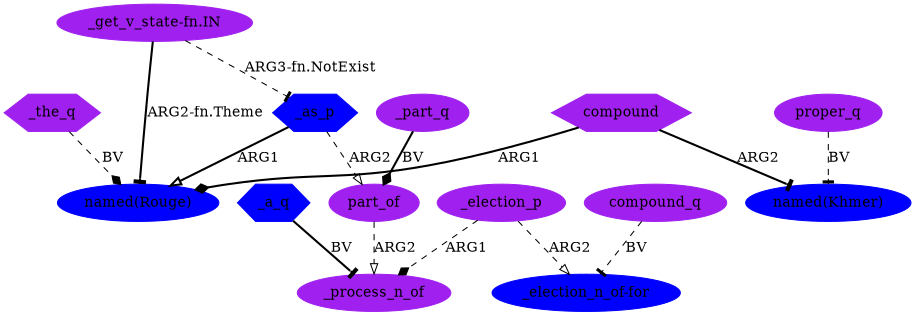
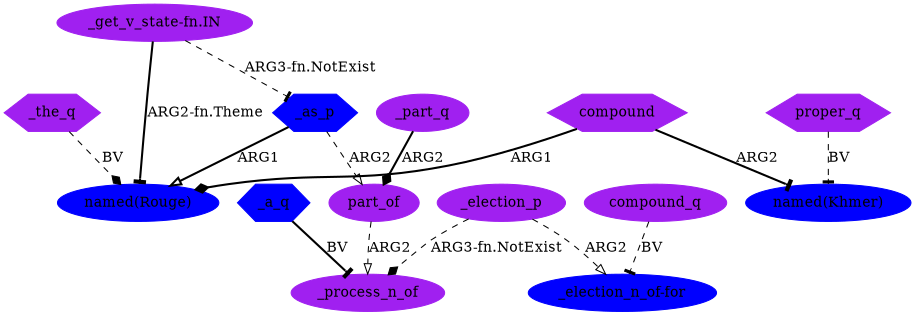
node "proper_q": shape ellipse -> hexagon
edge "_part_q" -> "part_of": label "BV" -> "ARG2"
edge "_election_p" -> "_process_n_of": label "ARG1" -> "ARG3-fn.NotExist"
